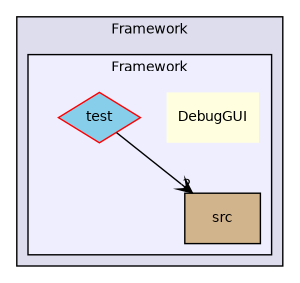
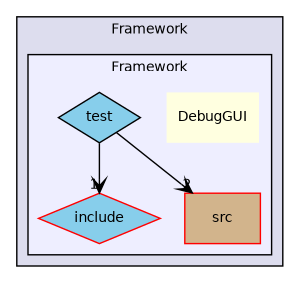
node "test": color red -> black
node "include": added
node "src": color black -> red
